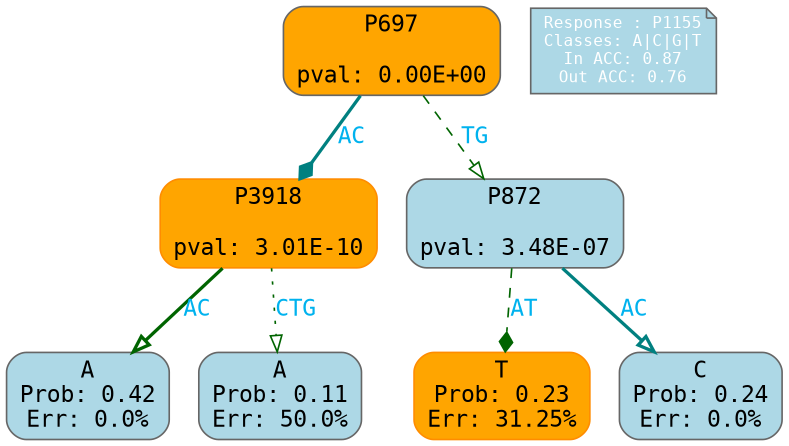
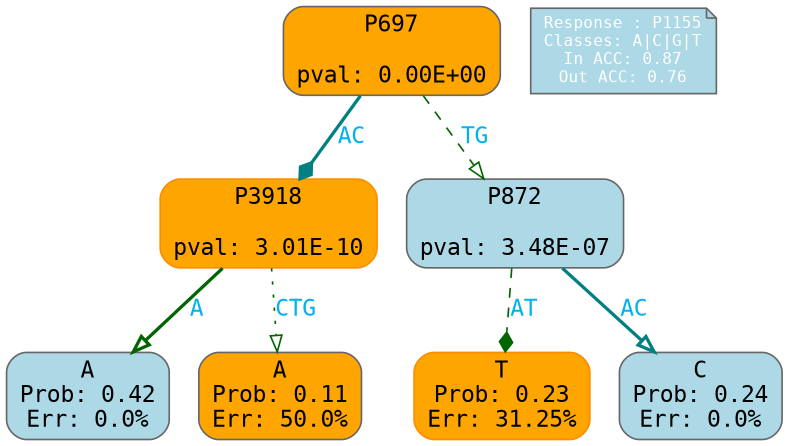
edge "P3918 pval: 3.01E-10" -> "A Prob: 0.42 Err: 0.0%": label "AC" -> "A"
node "A Prob: 0.11 Err: 50.0%": fillcolor lightblue -> orange
